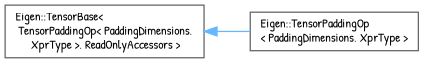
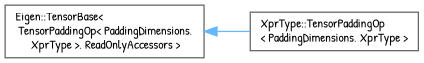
node "Eigen::TensorPaddingOp < PaddingDimensions, XprType >": label "Eigen::TensorPaddingOp < PaddingDimensions, XprType >" -> "XprType::TensorPaddingOp < PaddingDimensions, XprType >"
